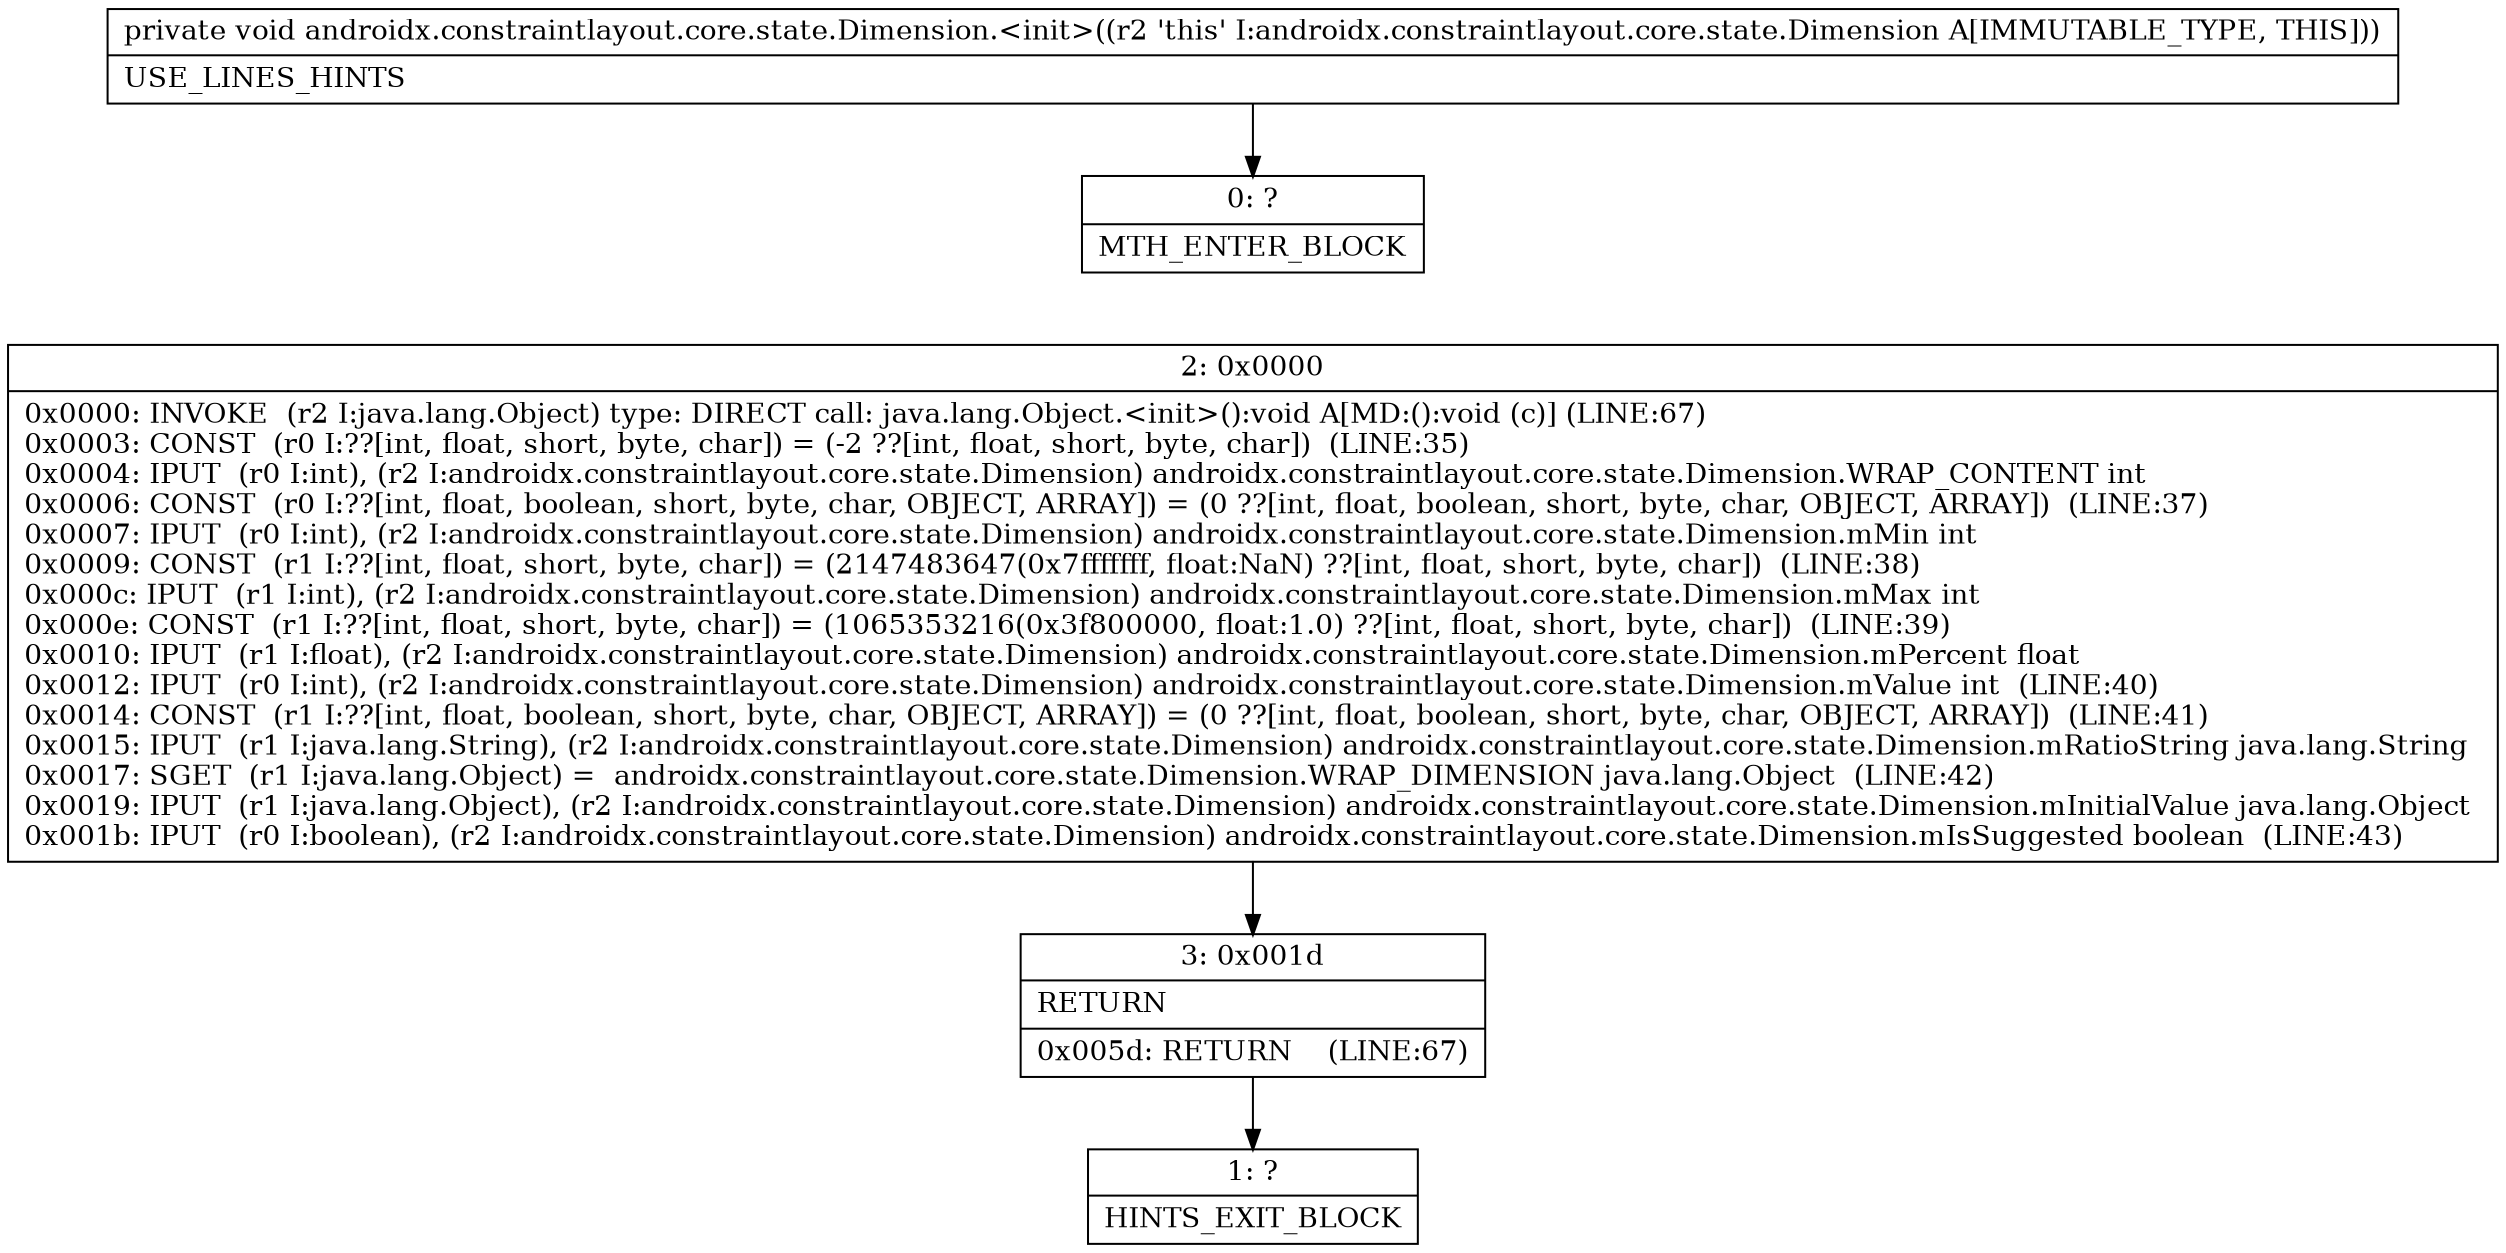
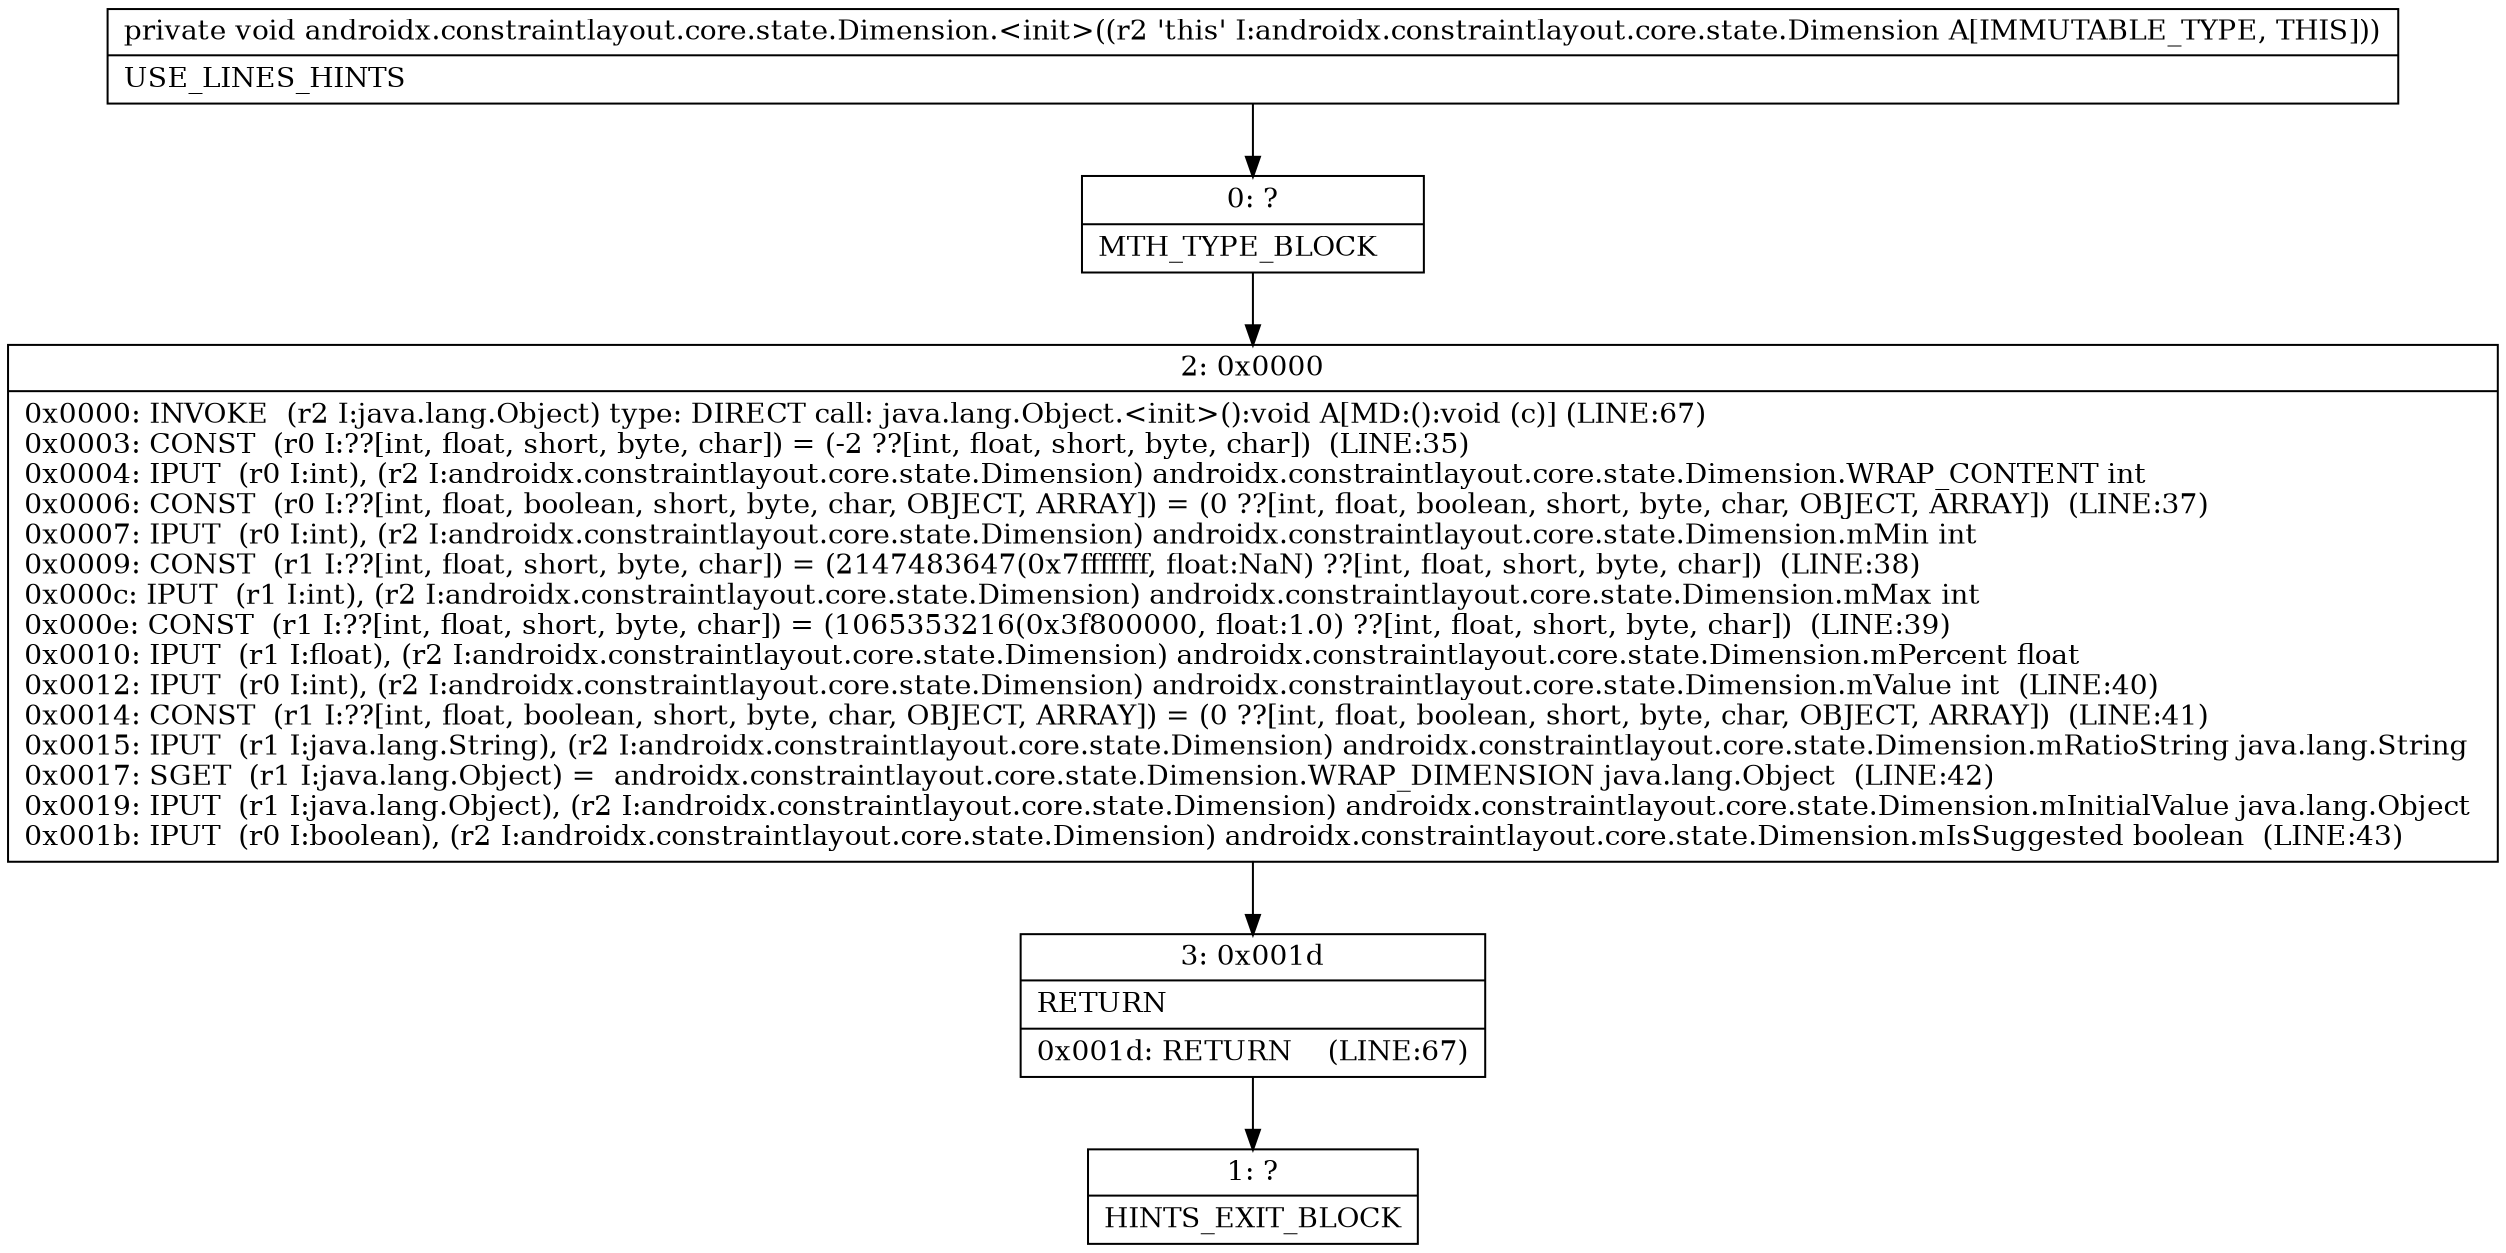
node "0: ?": text "MTH_ENTER_BLOCK" -> "MTH_TYPE_BLOCK"
edge "0: ?" -> "2: 0x0000": added
node "3: 0x001d": text "0x005d: RETURN    (LINE:67)" -> "0x001d: RETURN    (LINE:67)"
